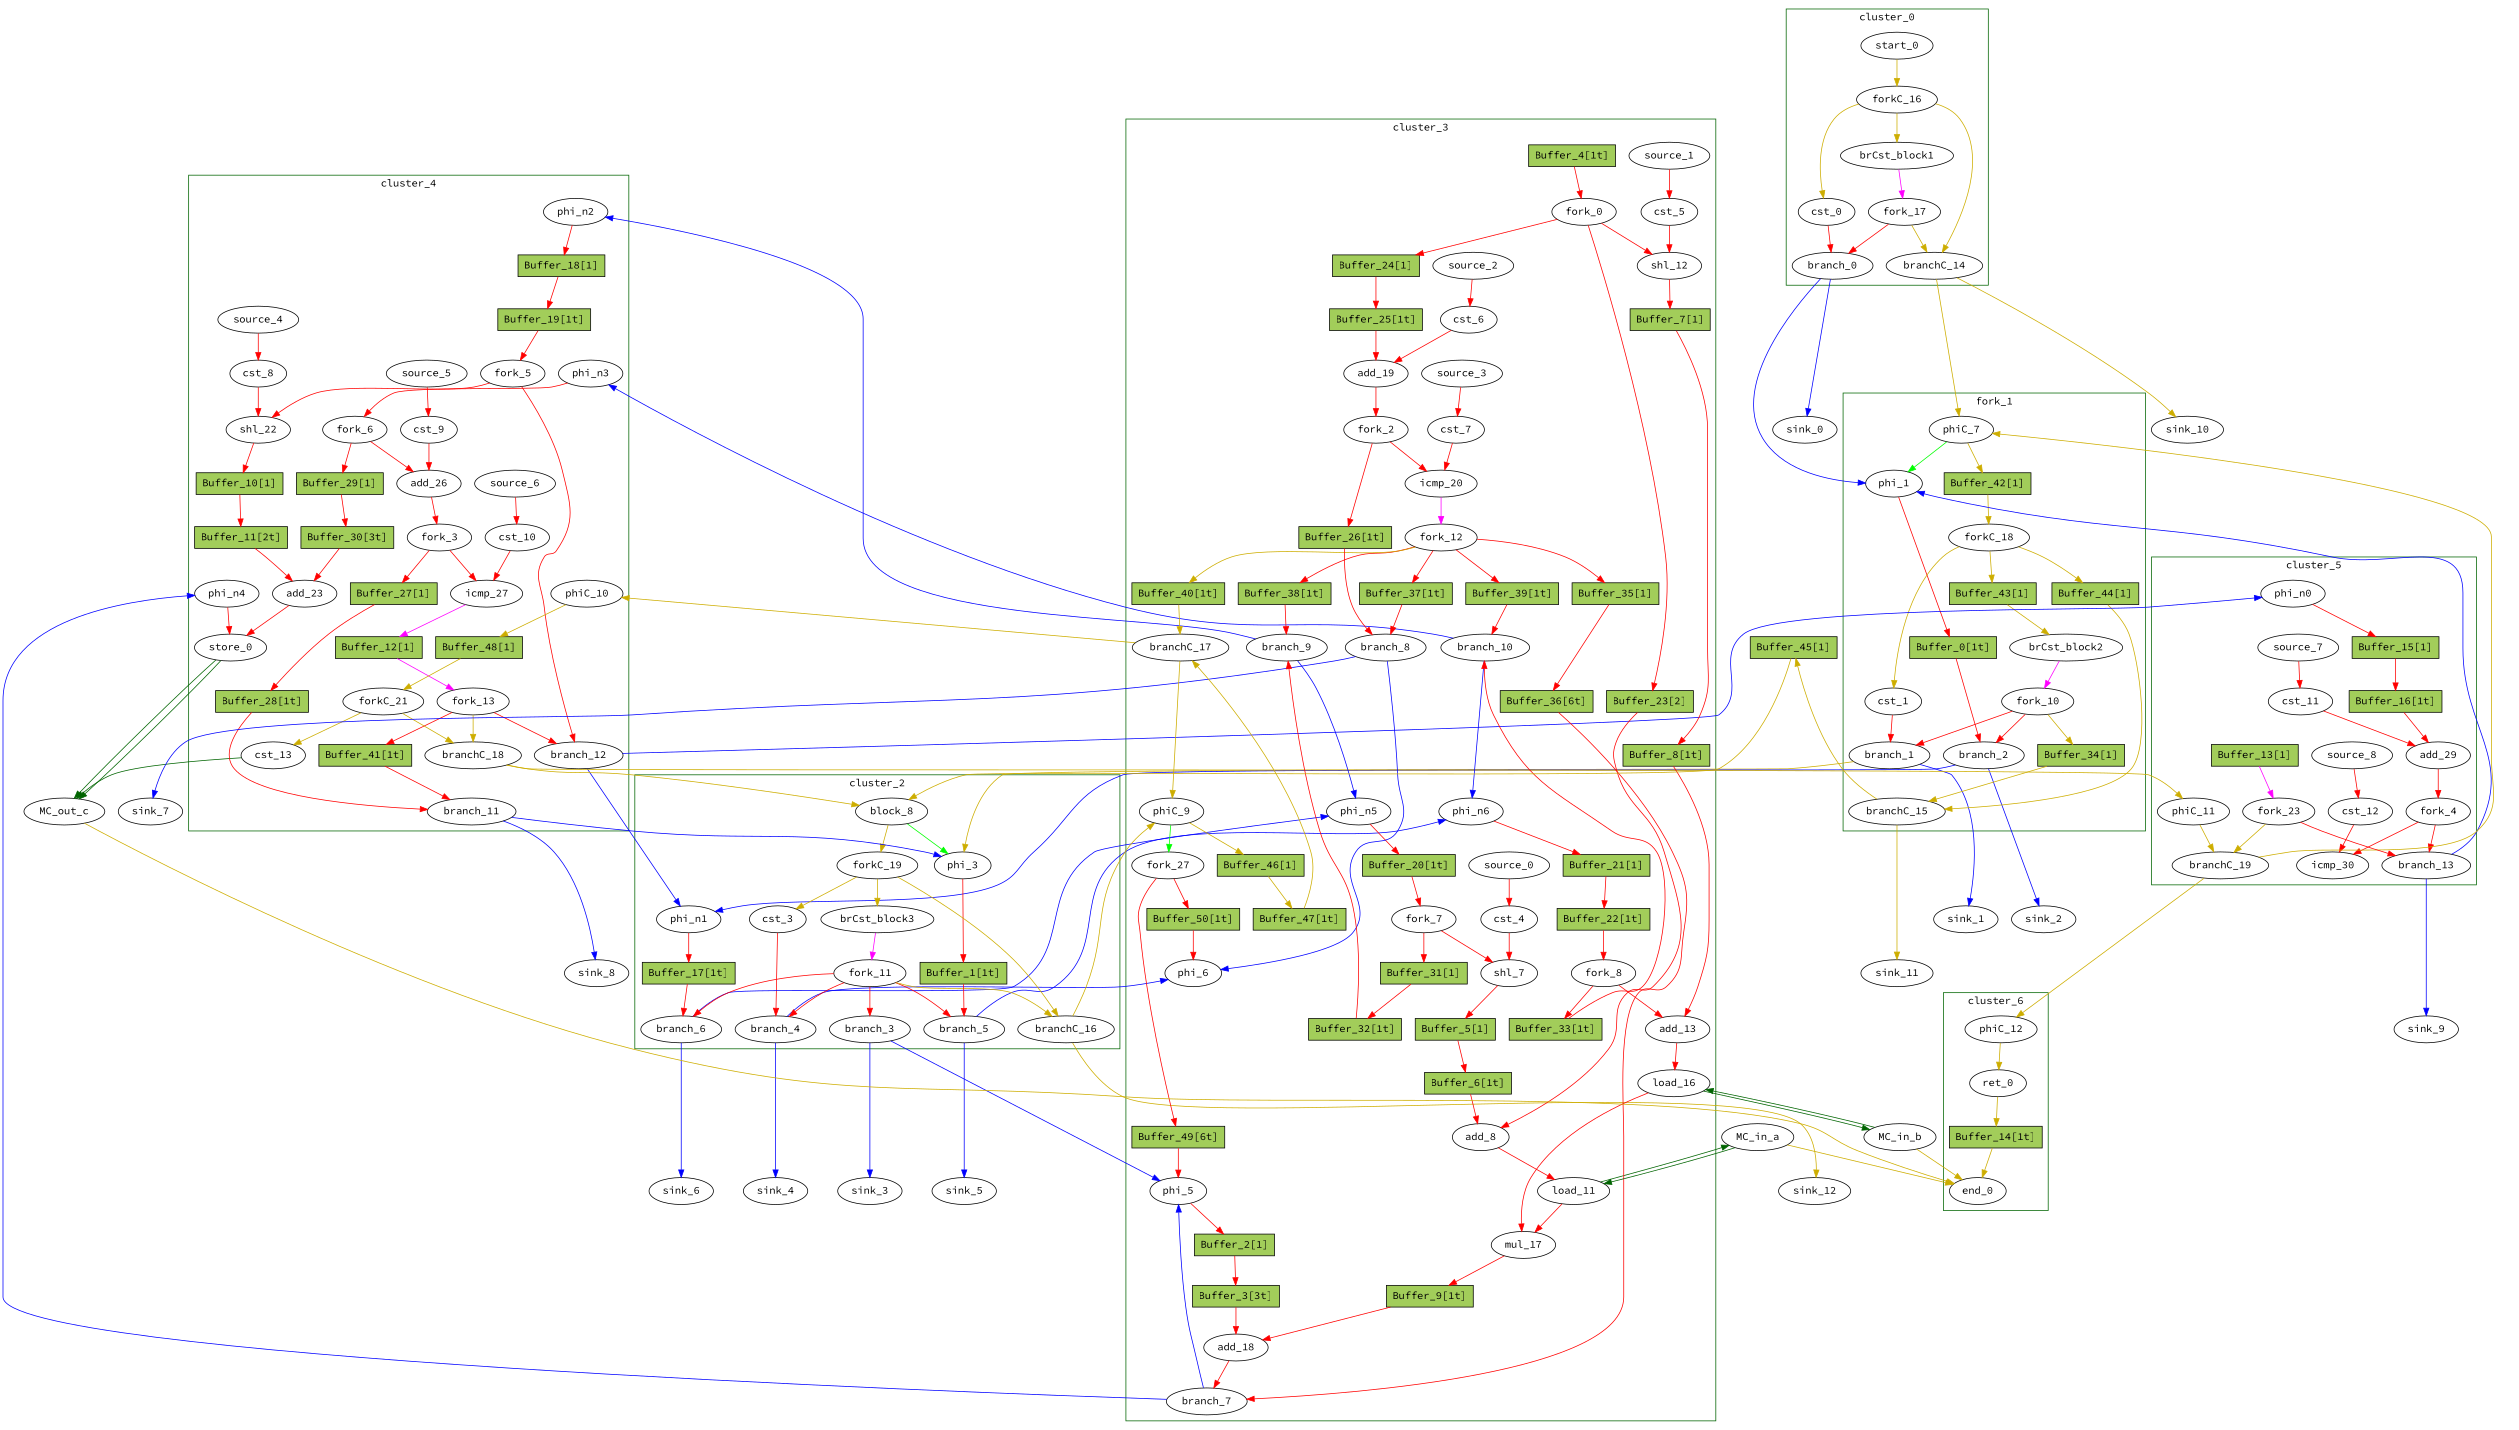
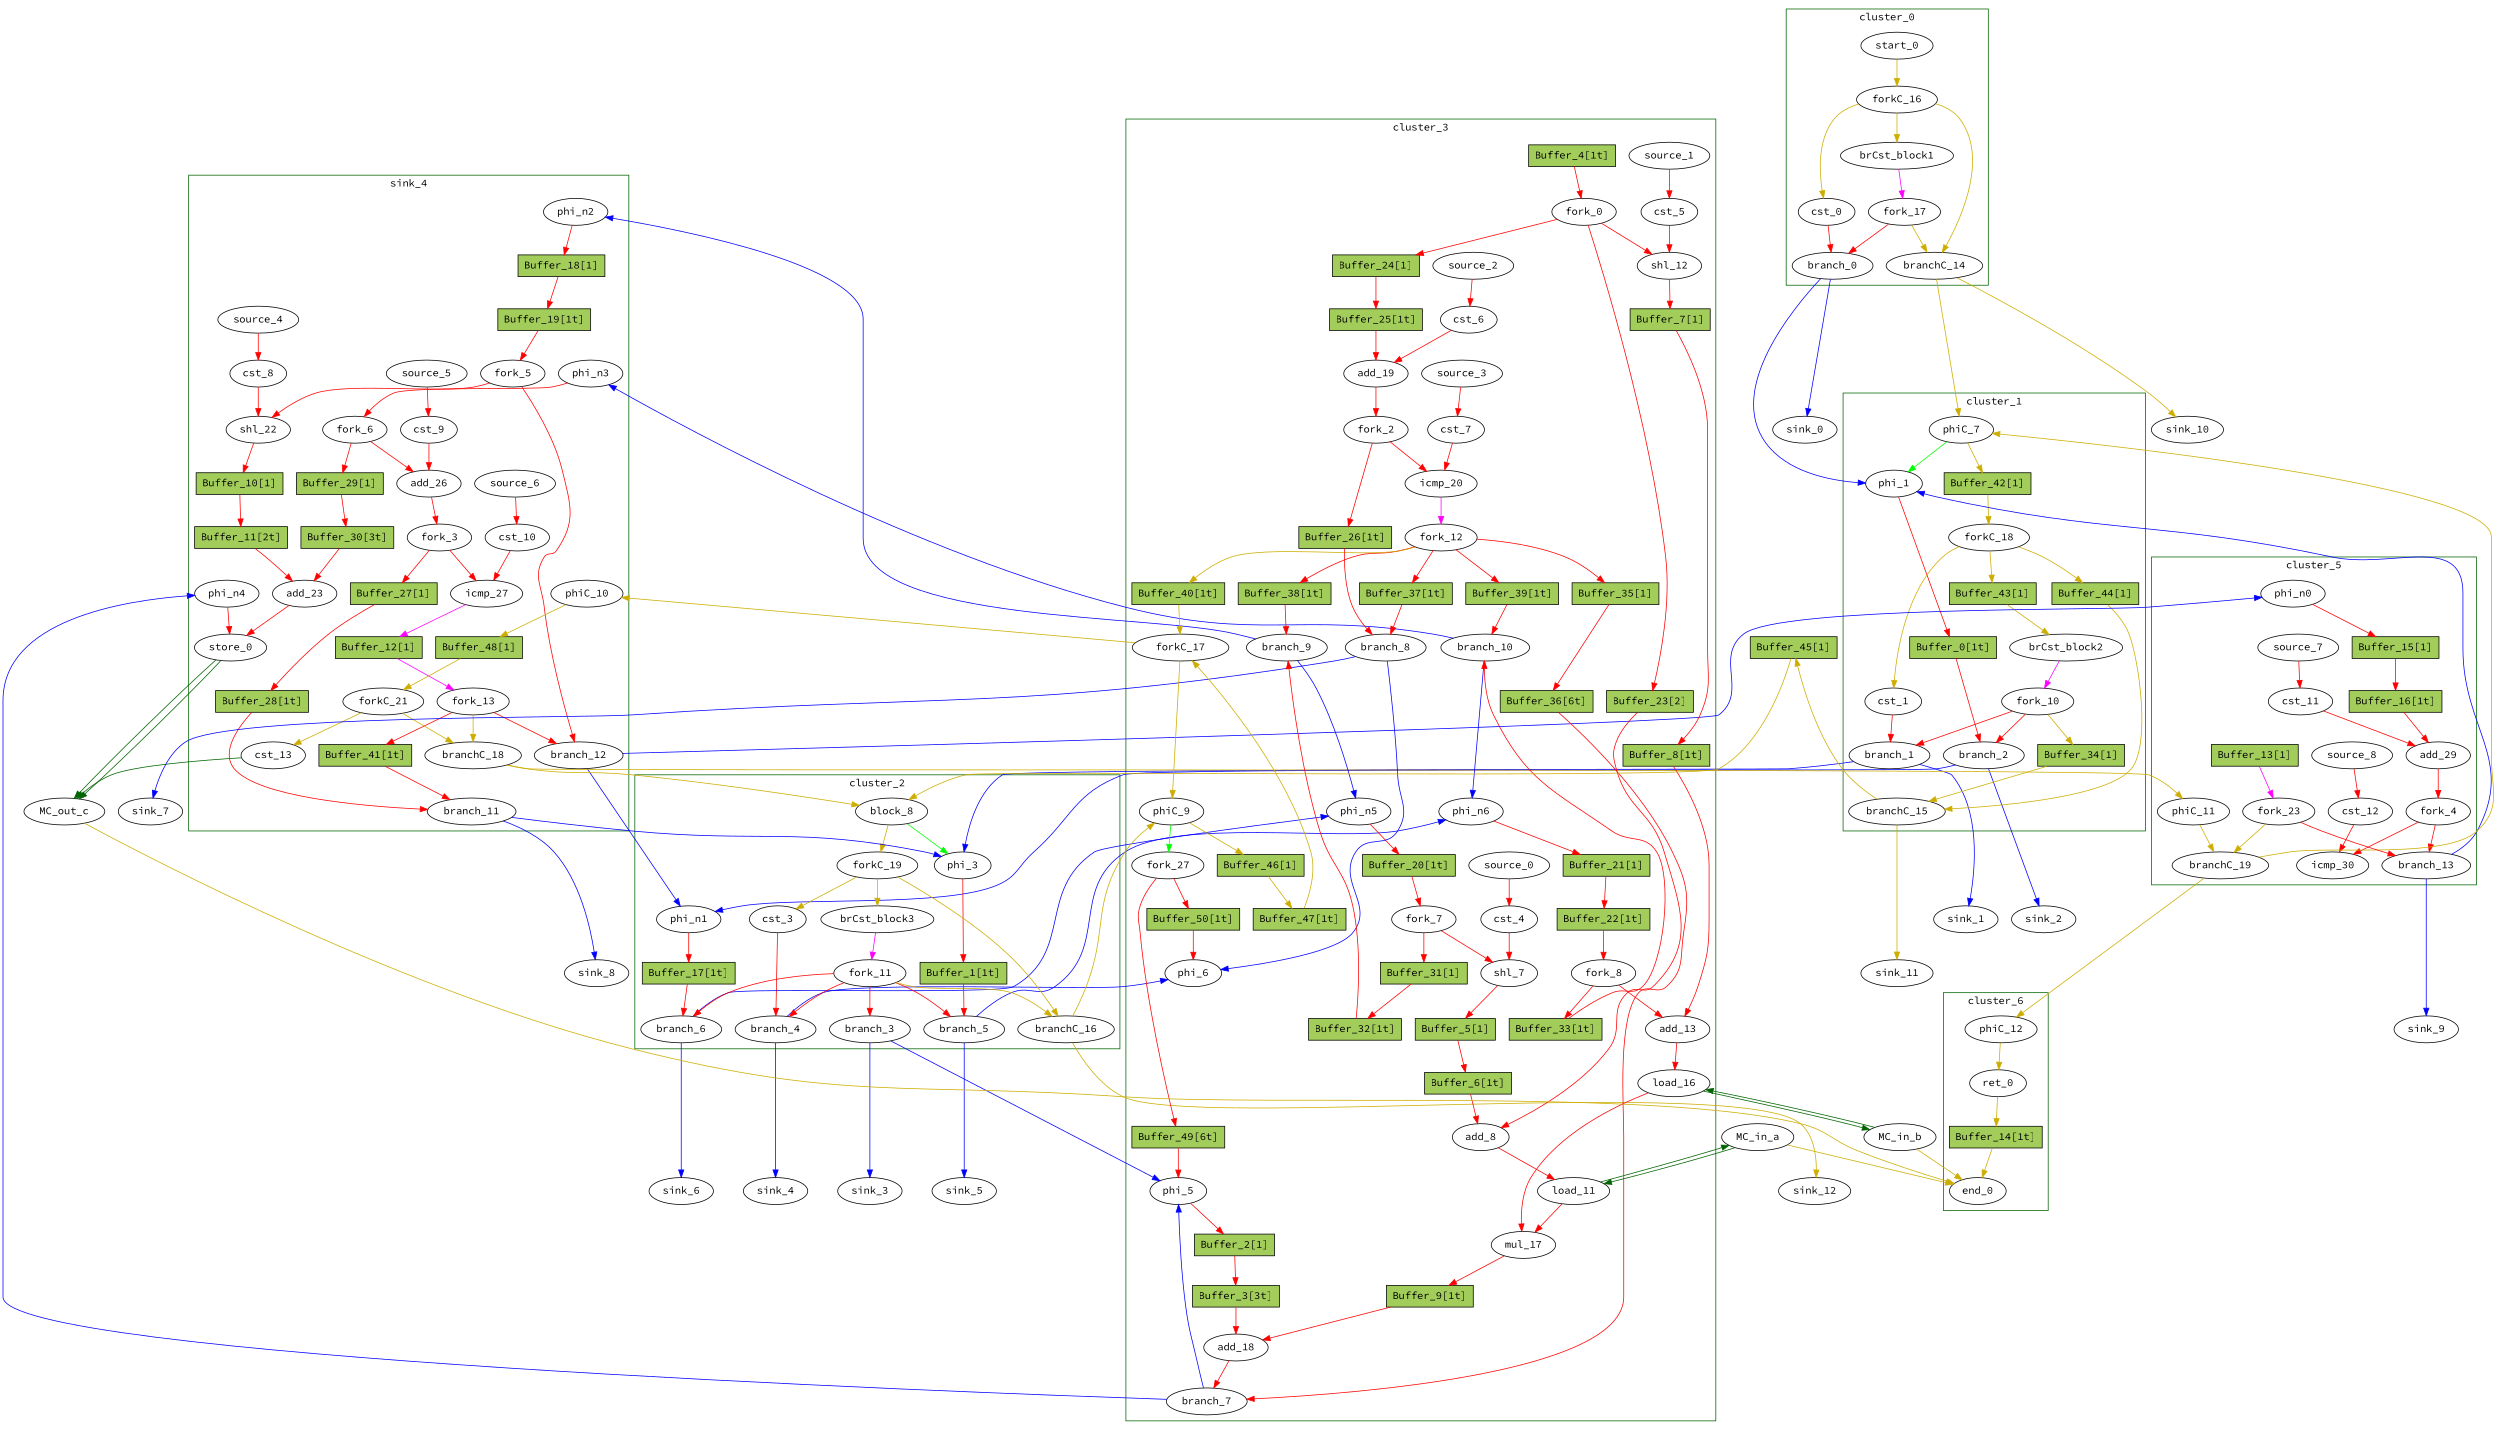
cluster "cluster_4": label "cluster_4" -> "sink_4"
cluster "fork_1": label "fork_1" -> "cluster_1"
node "branchC_17": label "branchC_17" -> "forkC_17"
edge "branch_1" -> "phi_3": color gold3 -> blue
